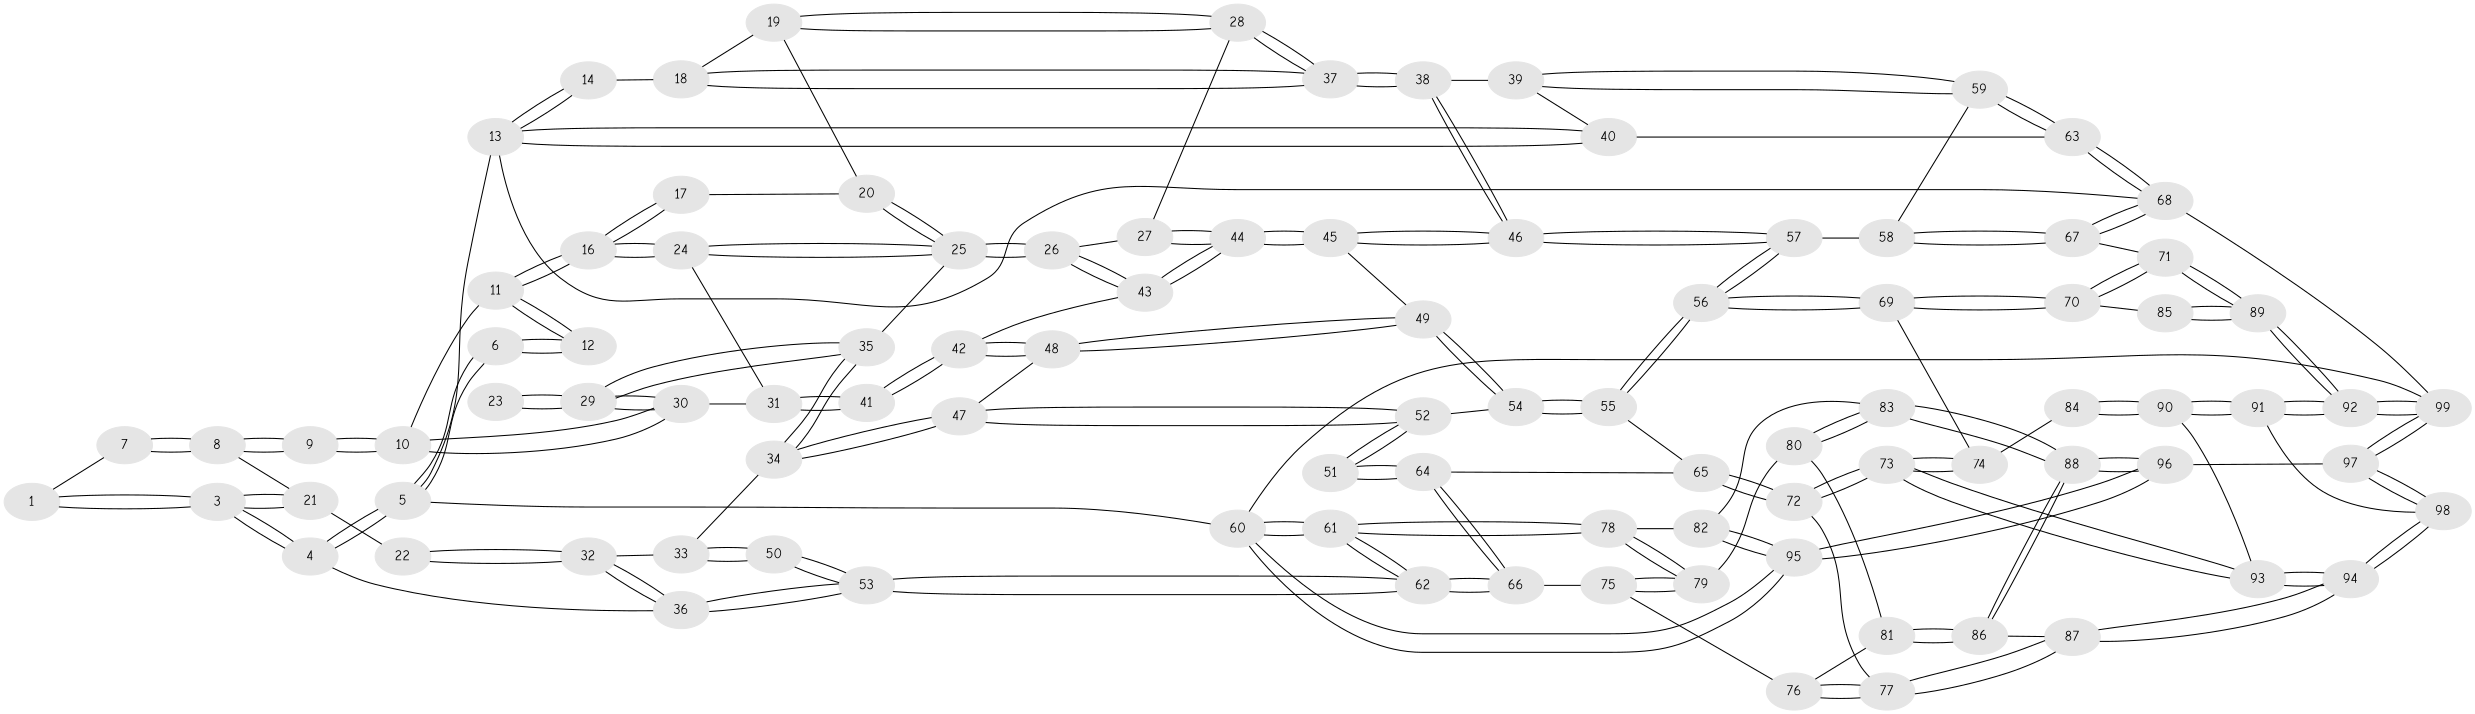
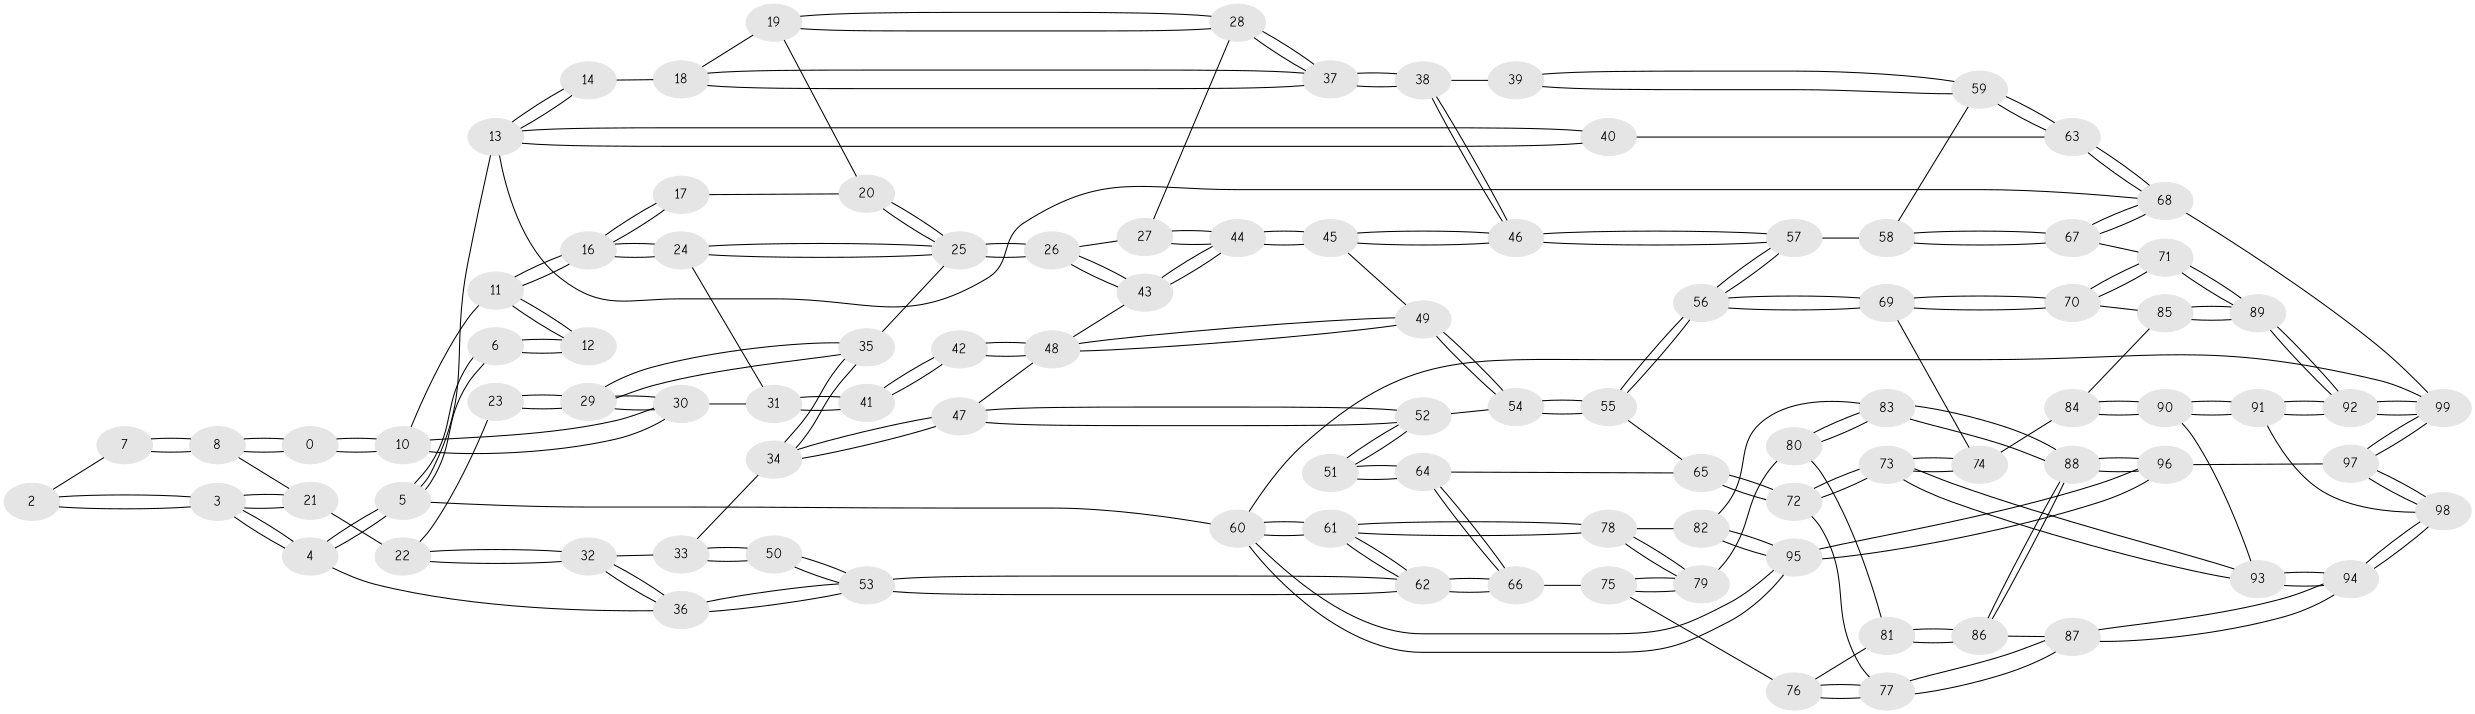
edge "39" -- "40": removed
edge "43" -- "42": now "43" -- "48"
edge "85" -- "84": added
node "9": label "9" -> "0"
edge "23" -- "22": added
node "1": label "1" -> "2"
